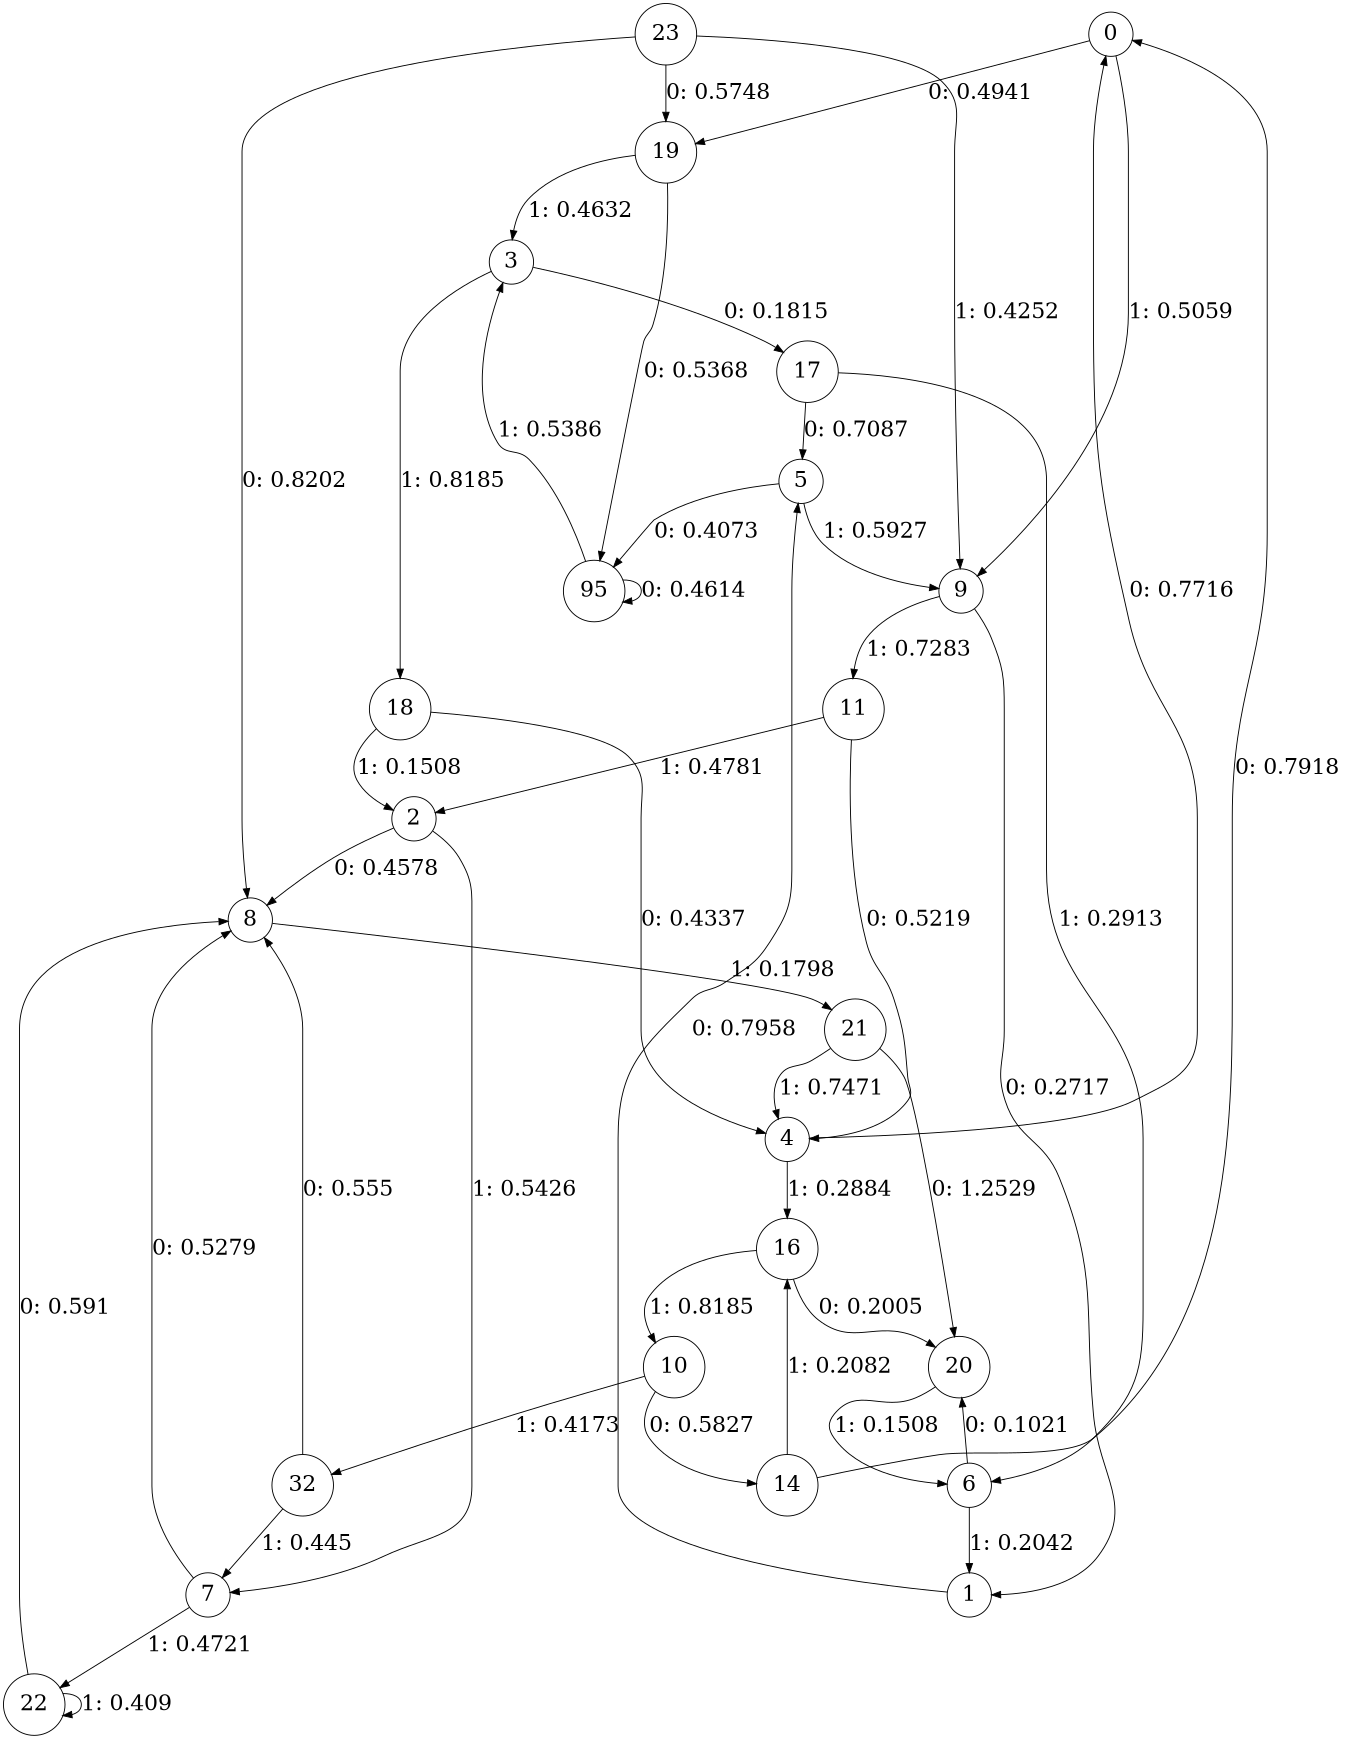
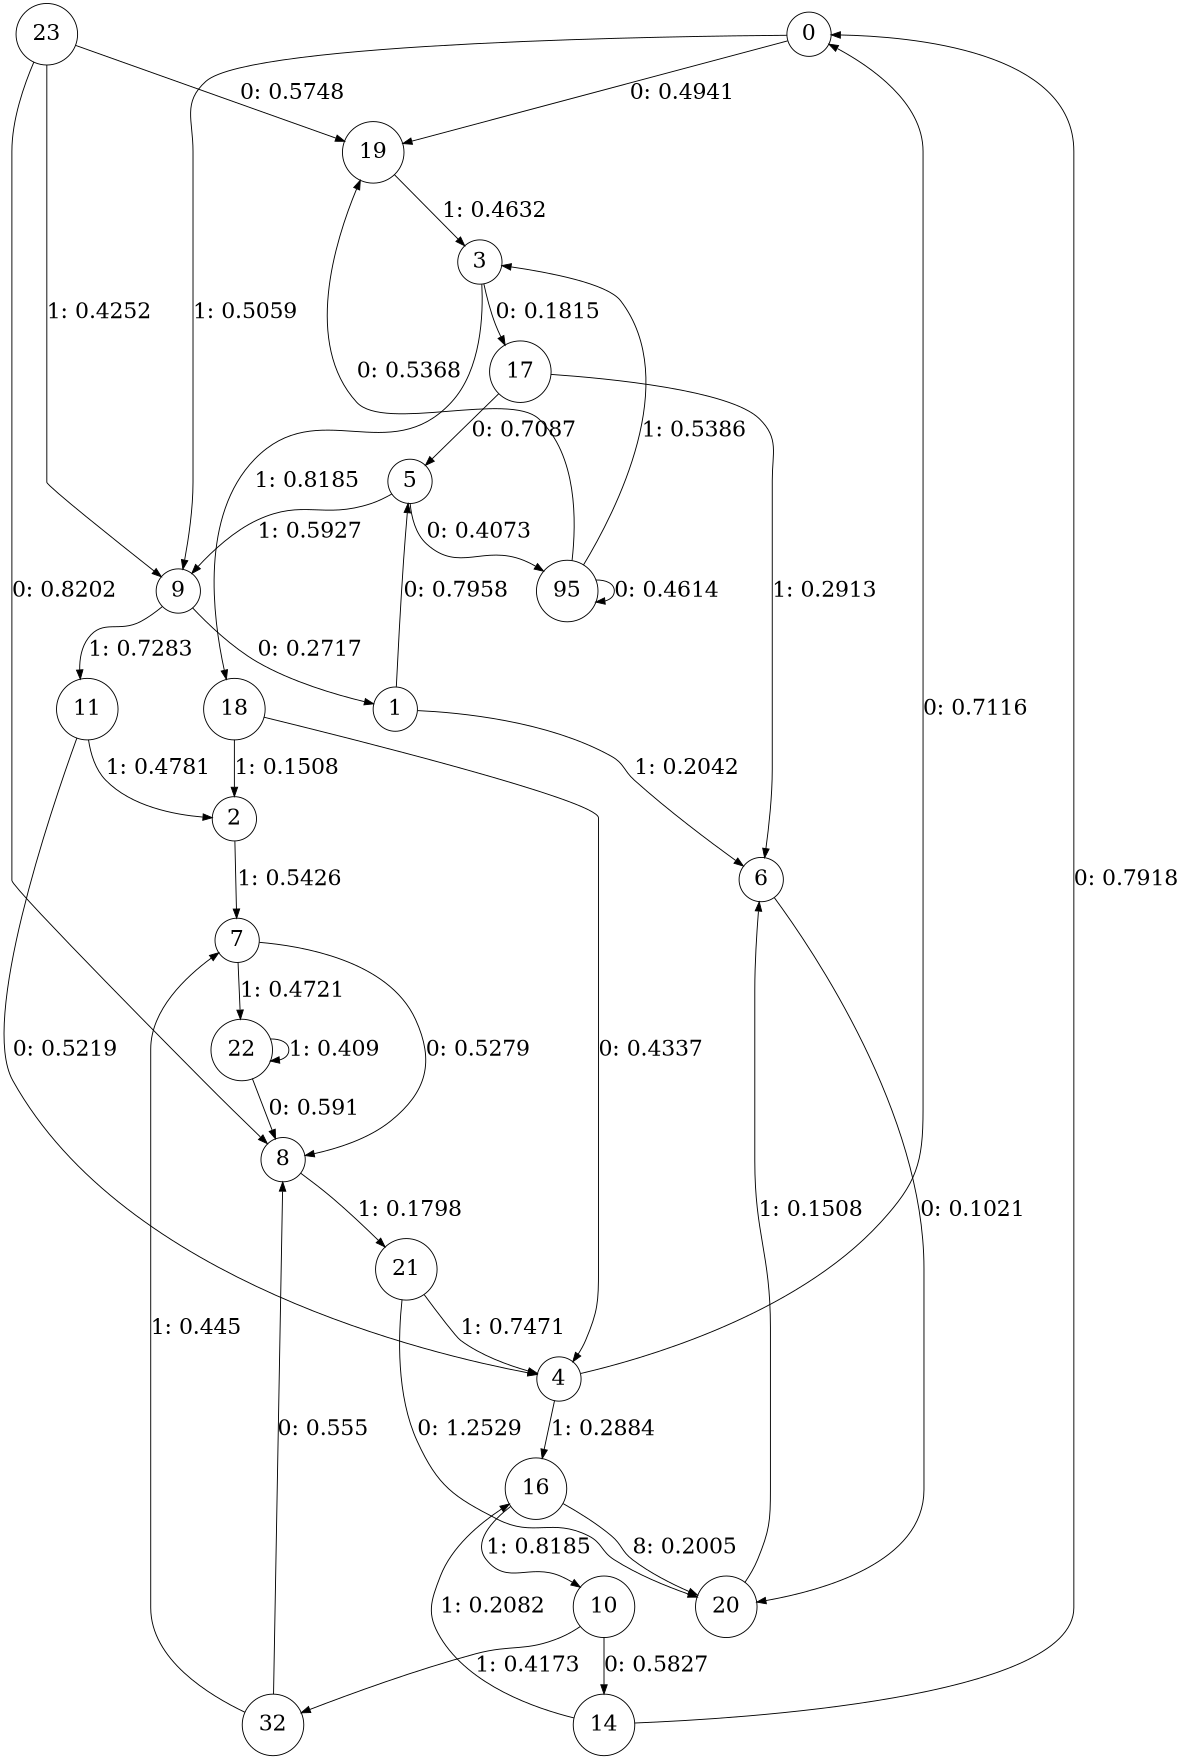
edge "19" -> "95": reversed
edge "4" -> "0": label "0: 0.7716   " -> "0: 0.7116   "
edge "2" -> "8": removed, label "0: 0.4578"
edge "16" -> "20": label "0: 0.2005   " -> "8: 0.2005   "
edge "6" -> "1": reversed
